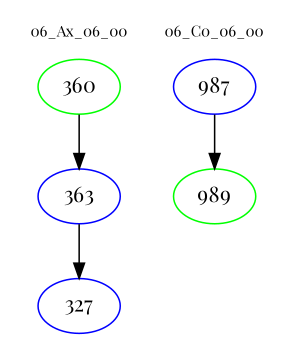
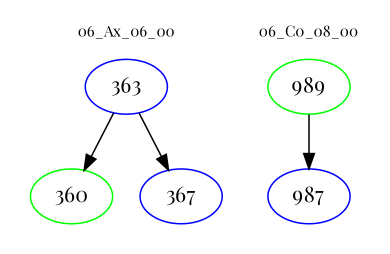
cluster "06_C0_06_00": label "06_C0_06_00" -> "06_C0_08_00"
edge "360" -> "363": reversed
edge "987" -> "989": reversed
node "327": label "327" -> "367"
